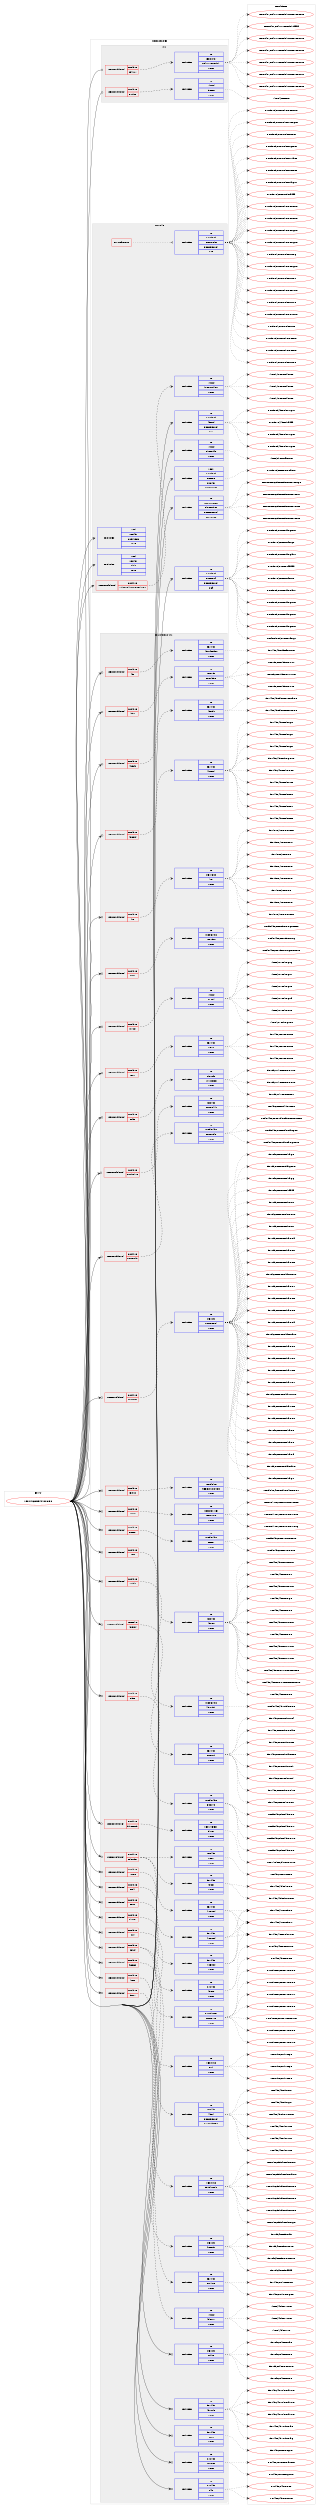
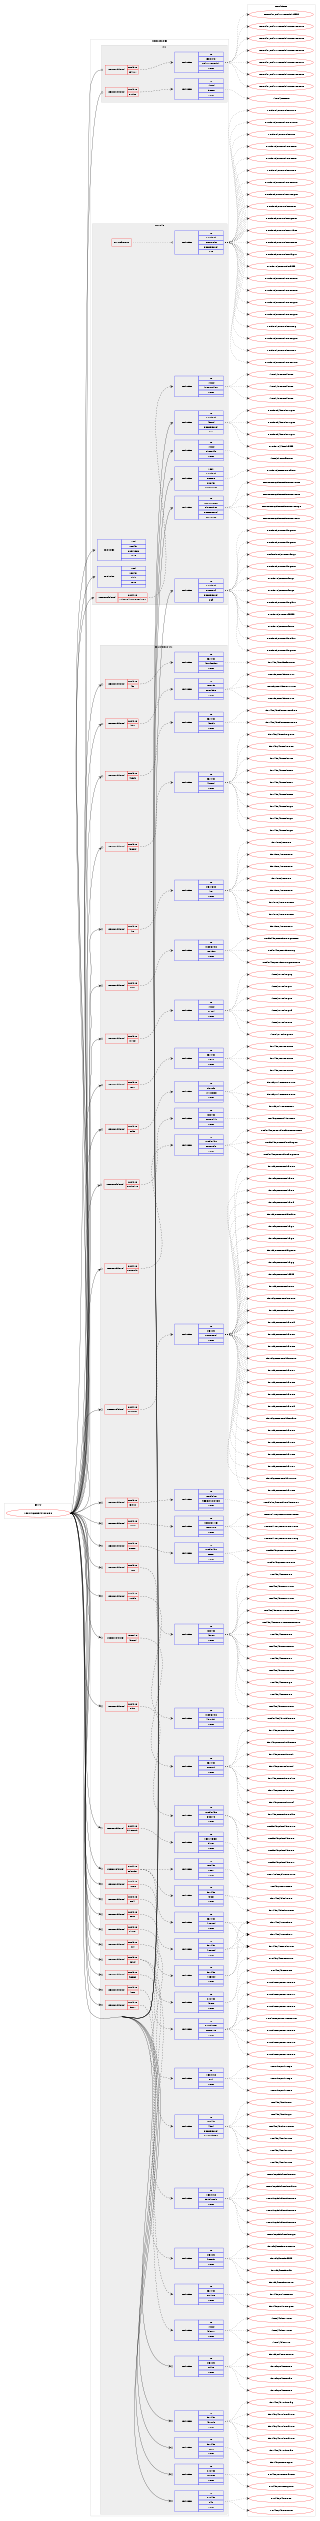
node "sys-devel/autoconf-2.67": added
